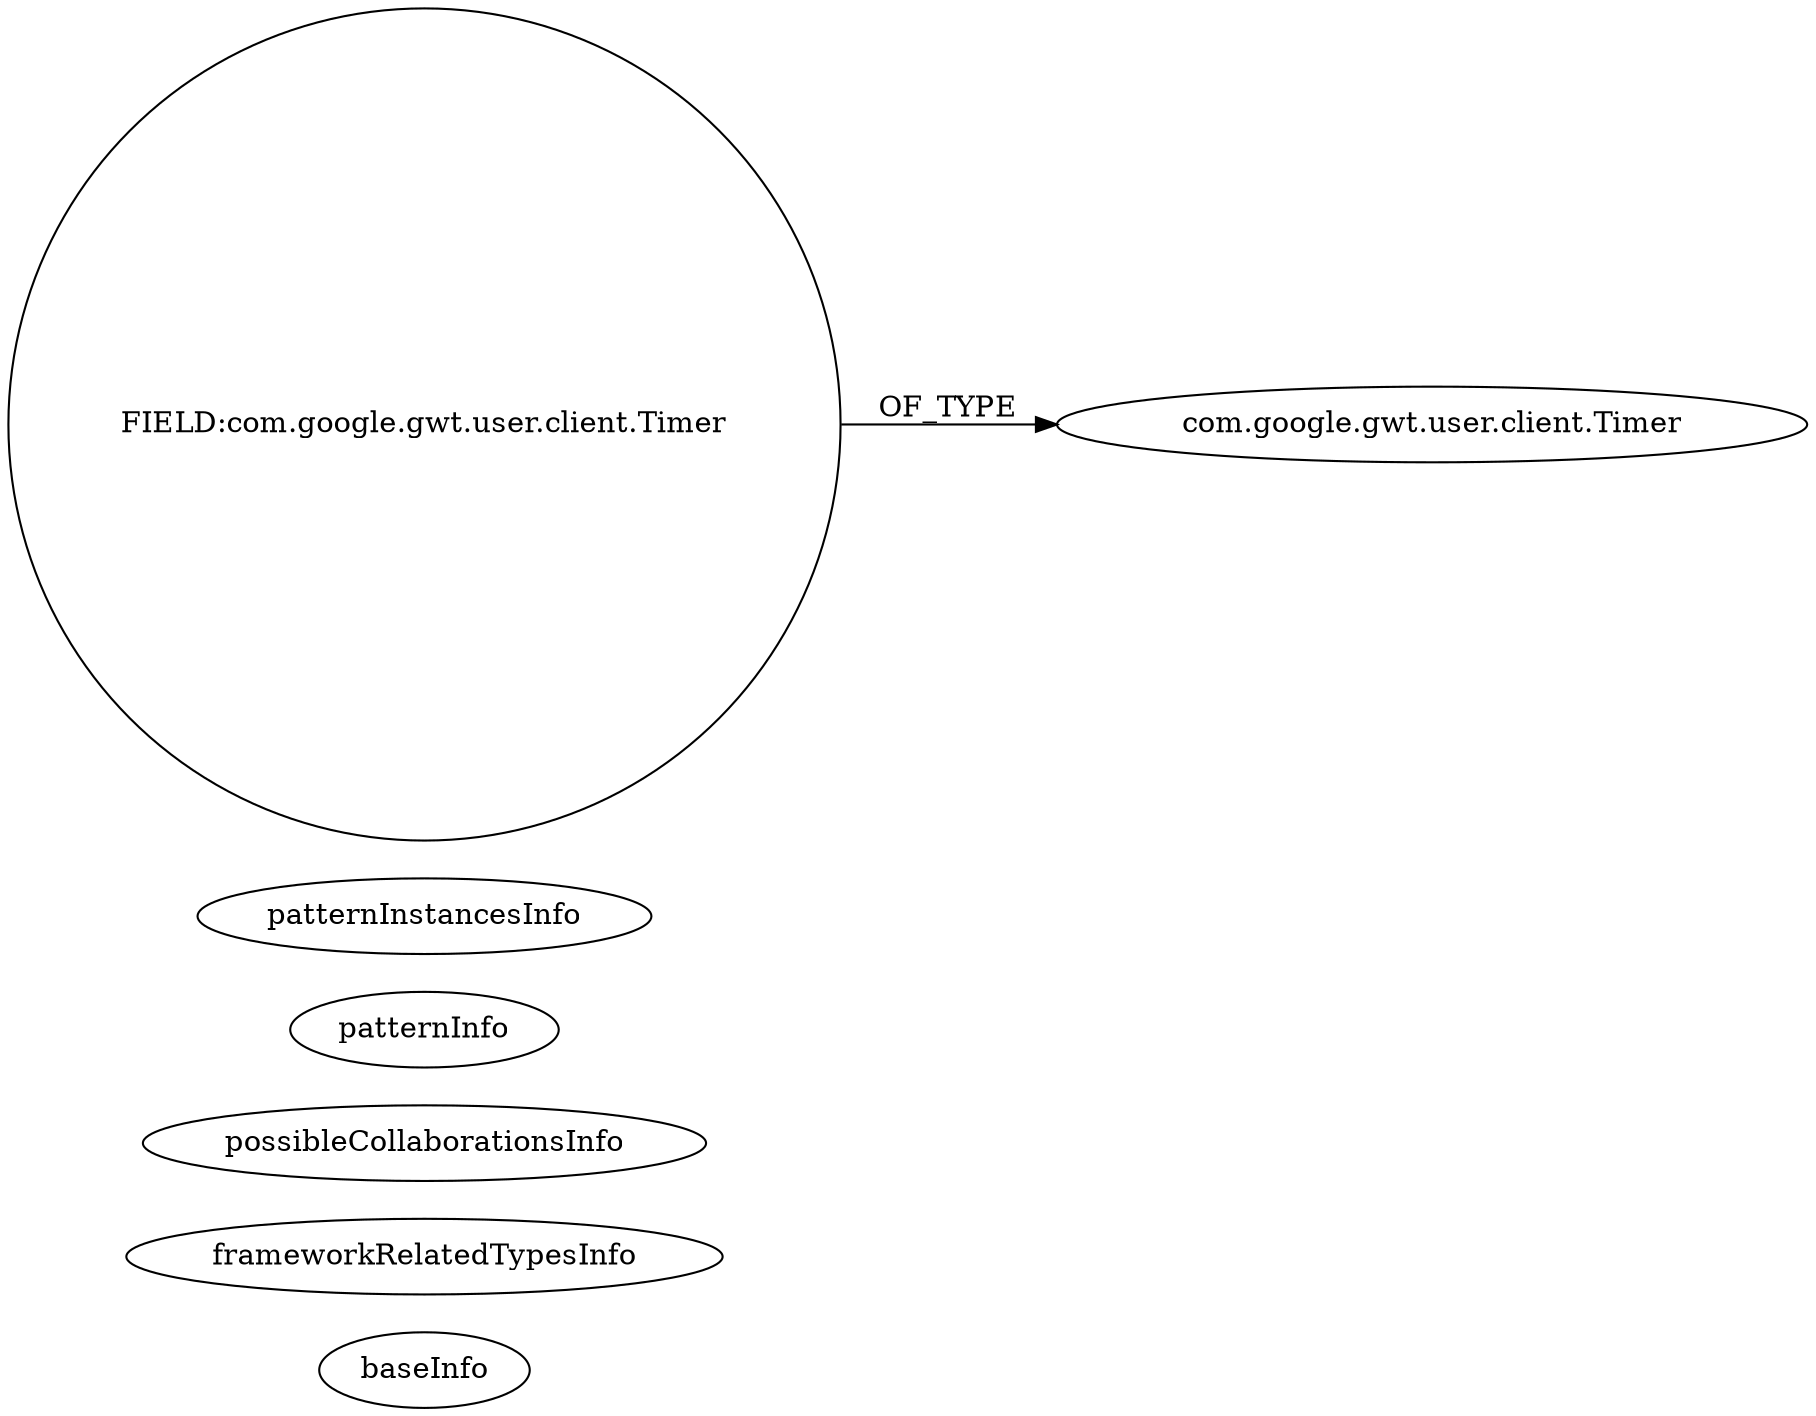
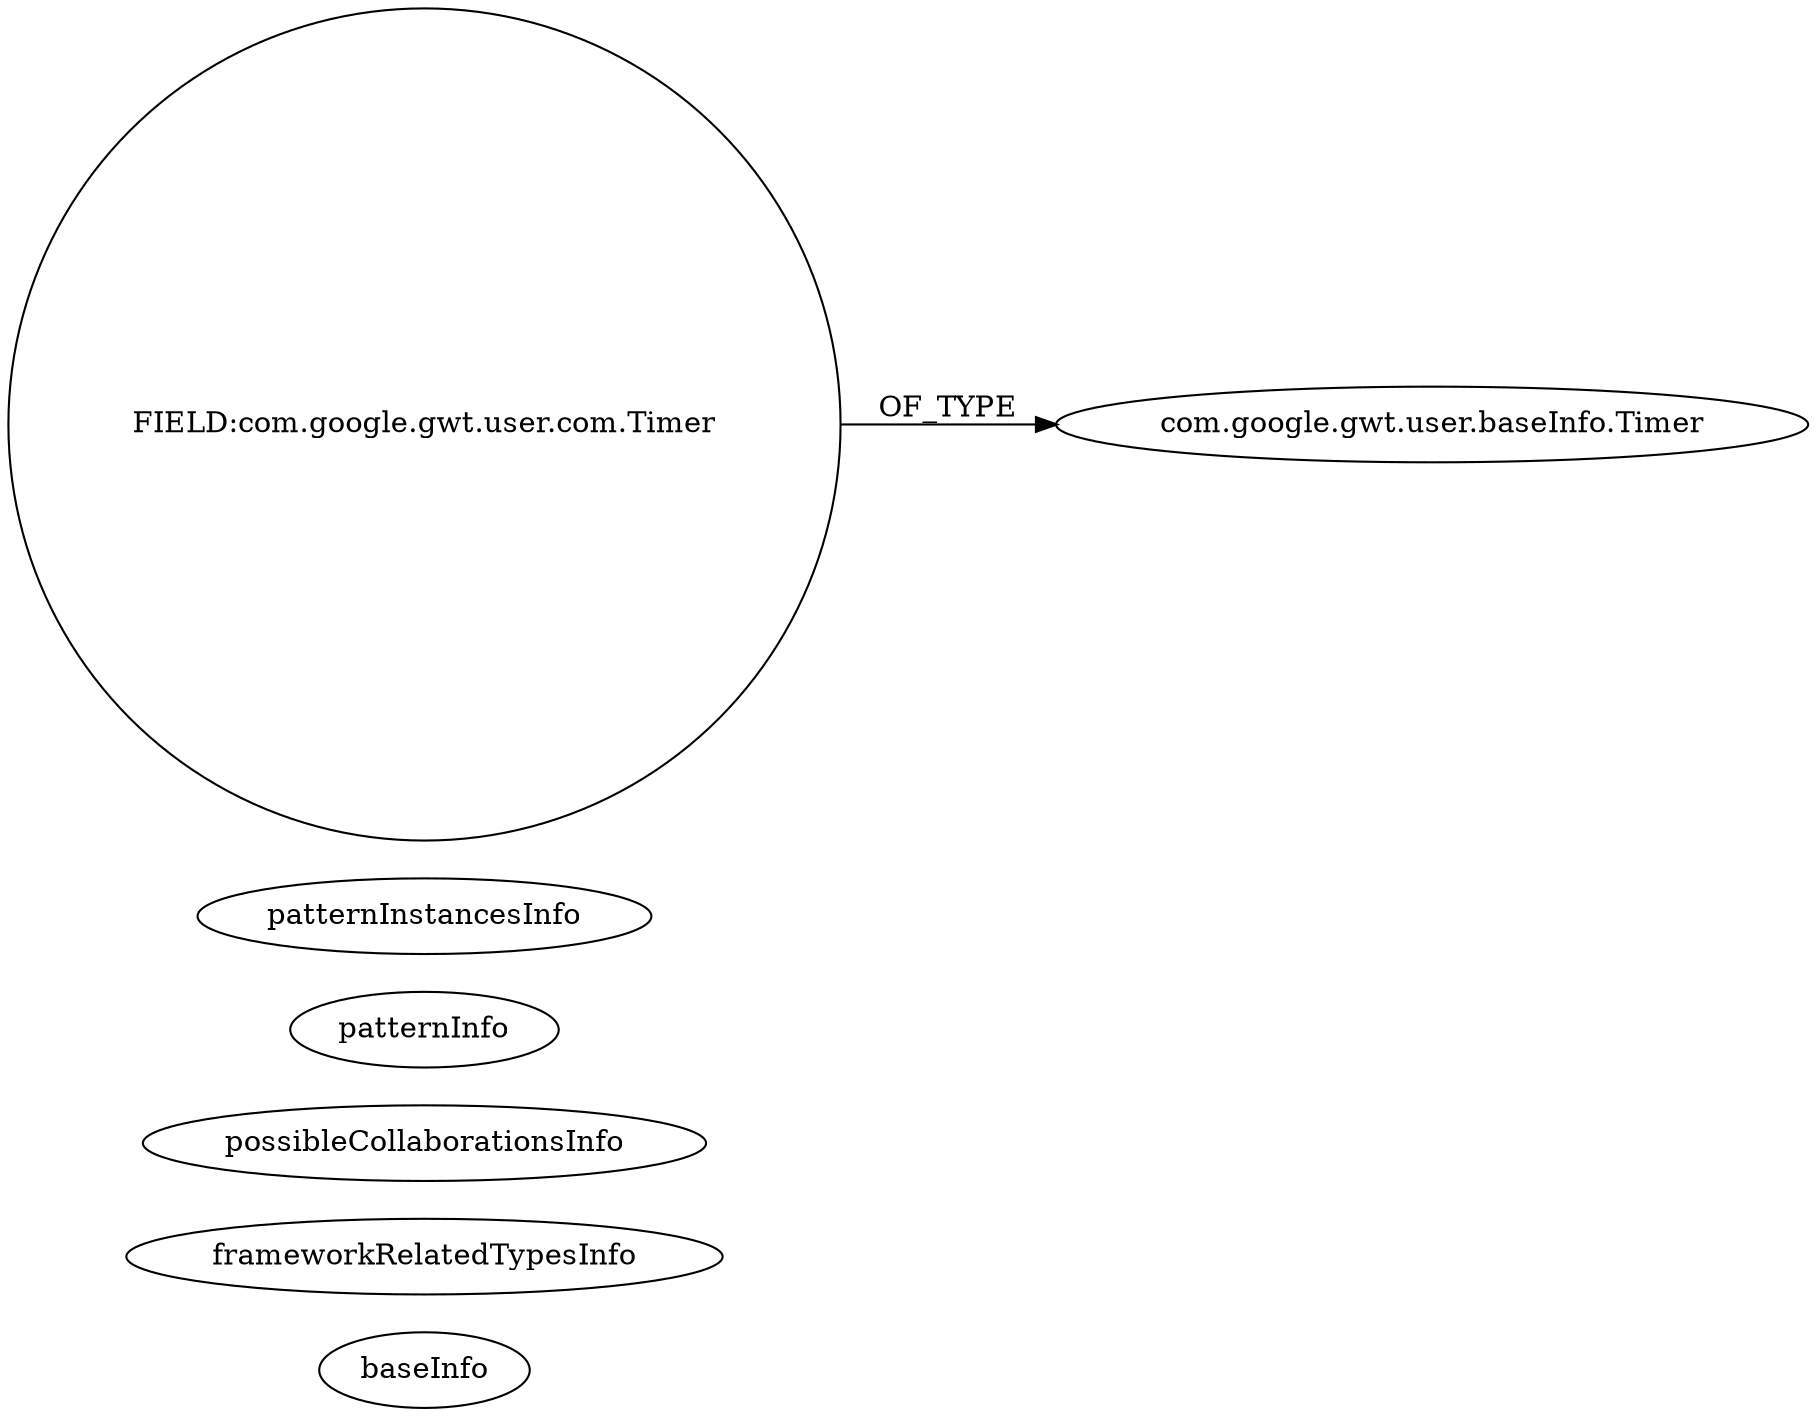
node "FIELD:com.google.gwt.user.client.Timer": label "FIELD:com.google.gwt.user.client.Timer" -> "FIELD:com.google.gwt.user.com.Timer"
node "com.google.gwt.user.client.Timer": label "com.google.gwt.user.client.Timer" -> "com.google.gwt.user.baseInfo.Timer"
